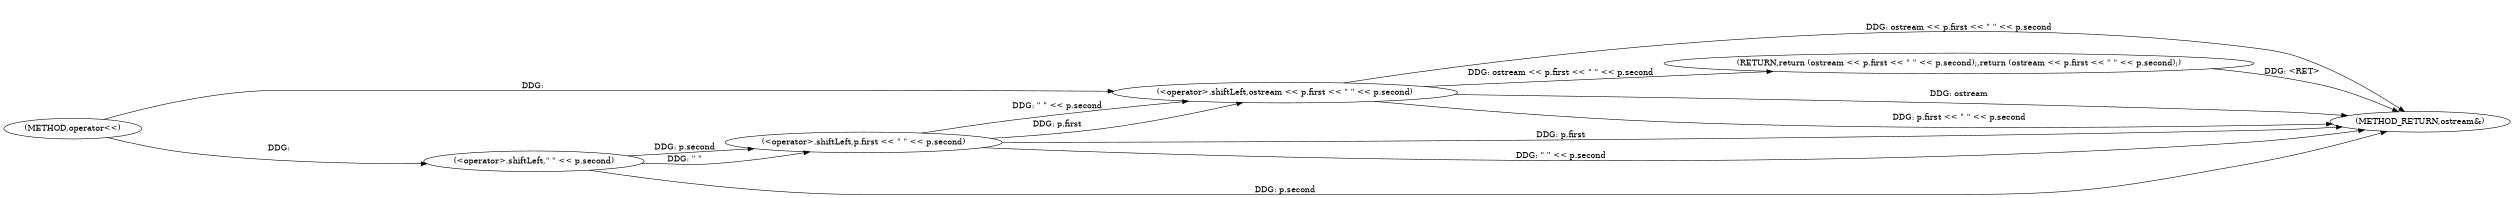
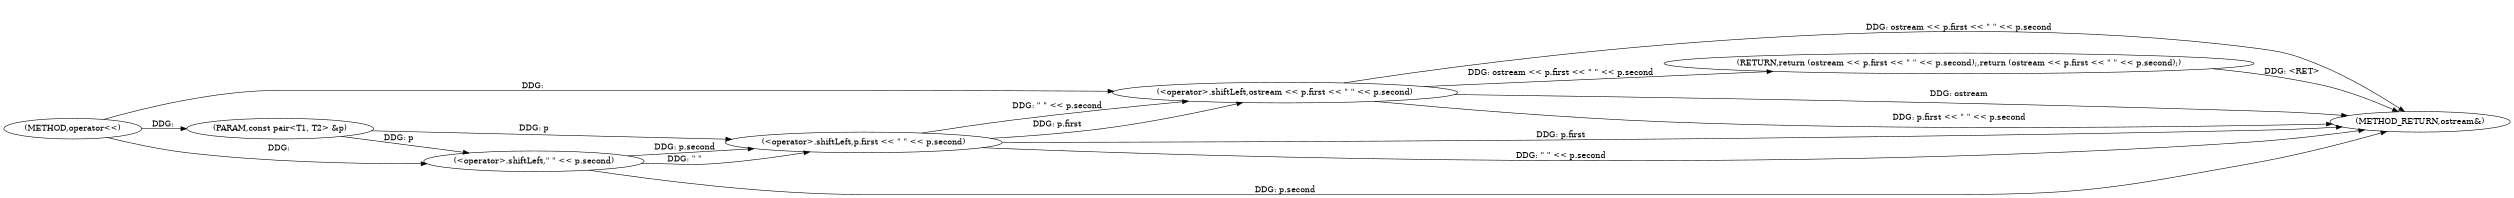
node "(PARAM,const pair<T1, T2> &p)": added
